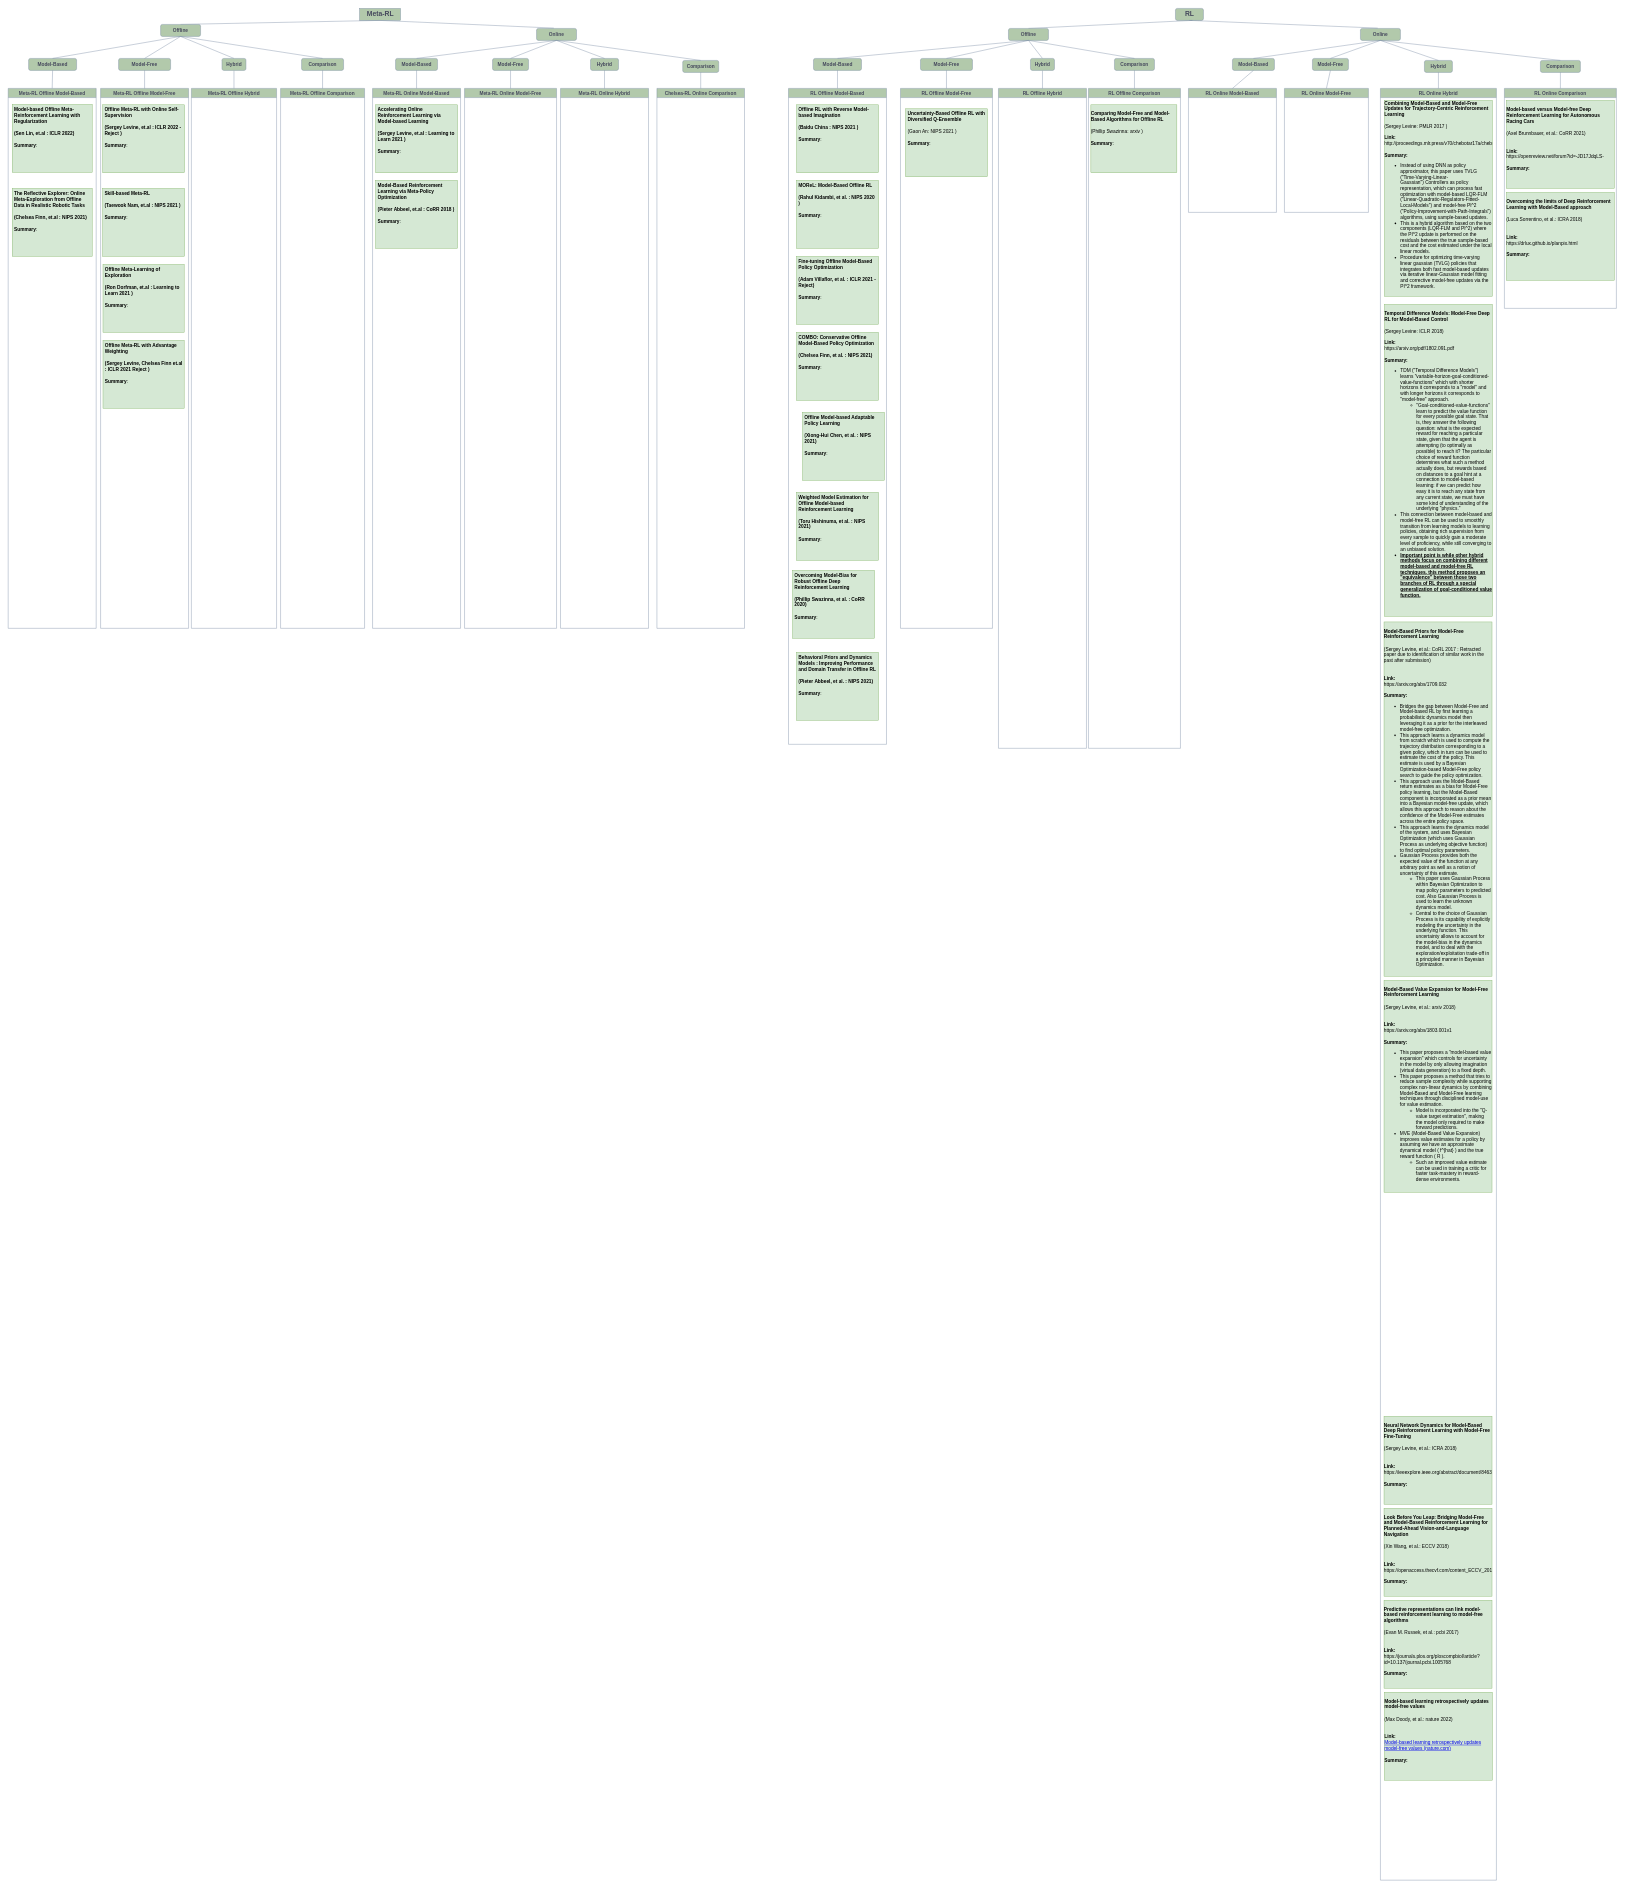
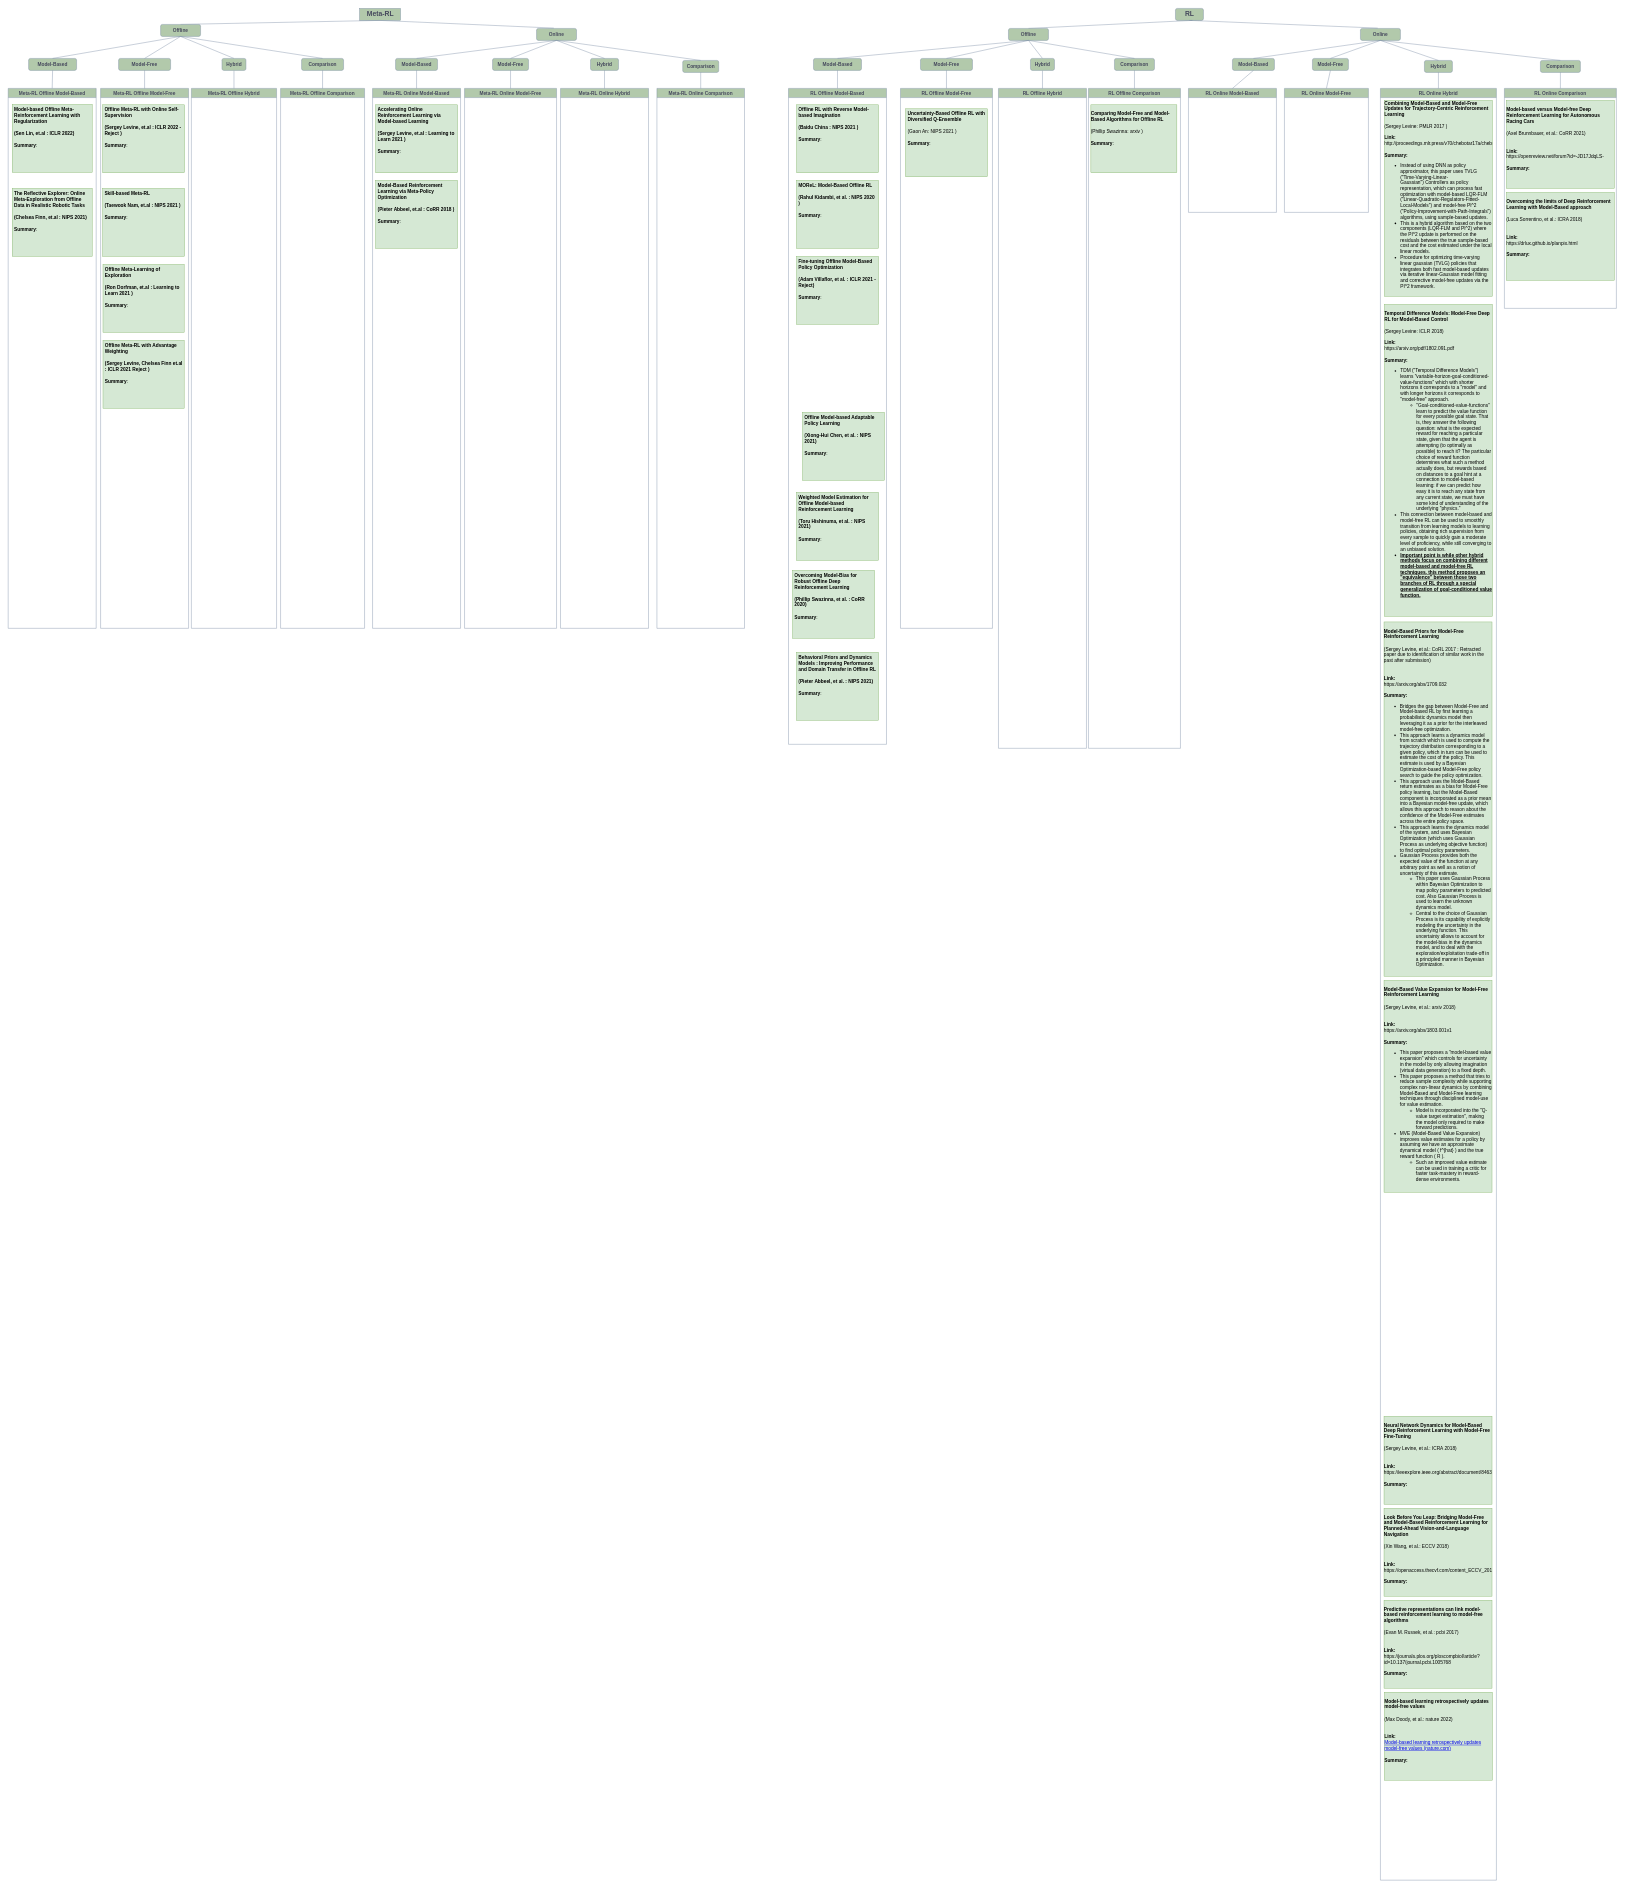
node "Chelsea-RL Online Comparison": label "Chelsea-RL Online Comparison" -> "Meta-RL Online Comparison"
node "COMBO: Conservative Offline Model-Based Policy Optimization(Chelsea Finn, et al. : NIPS 2021)Summary:": removed
